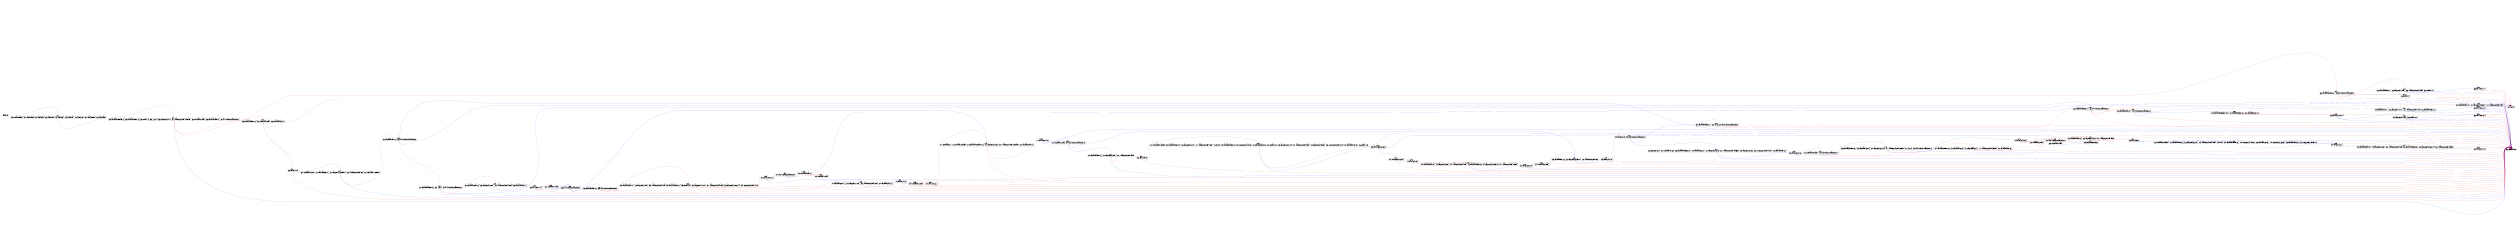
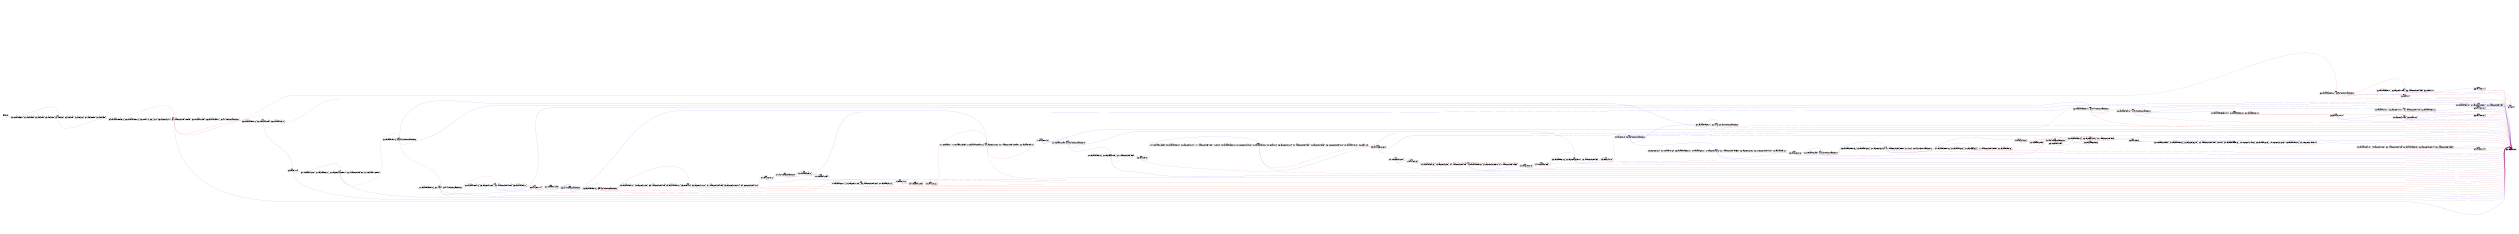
node "5797: call[v36,'push',v37,-]*": removed
